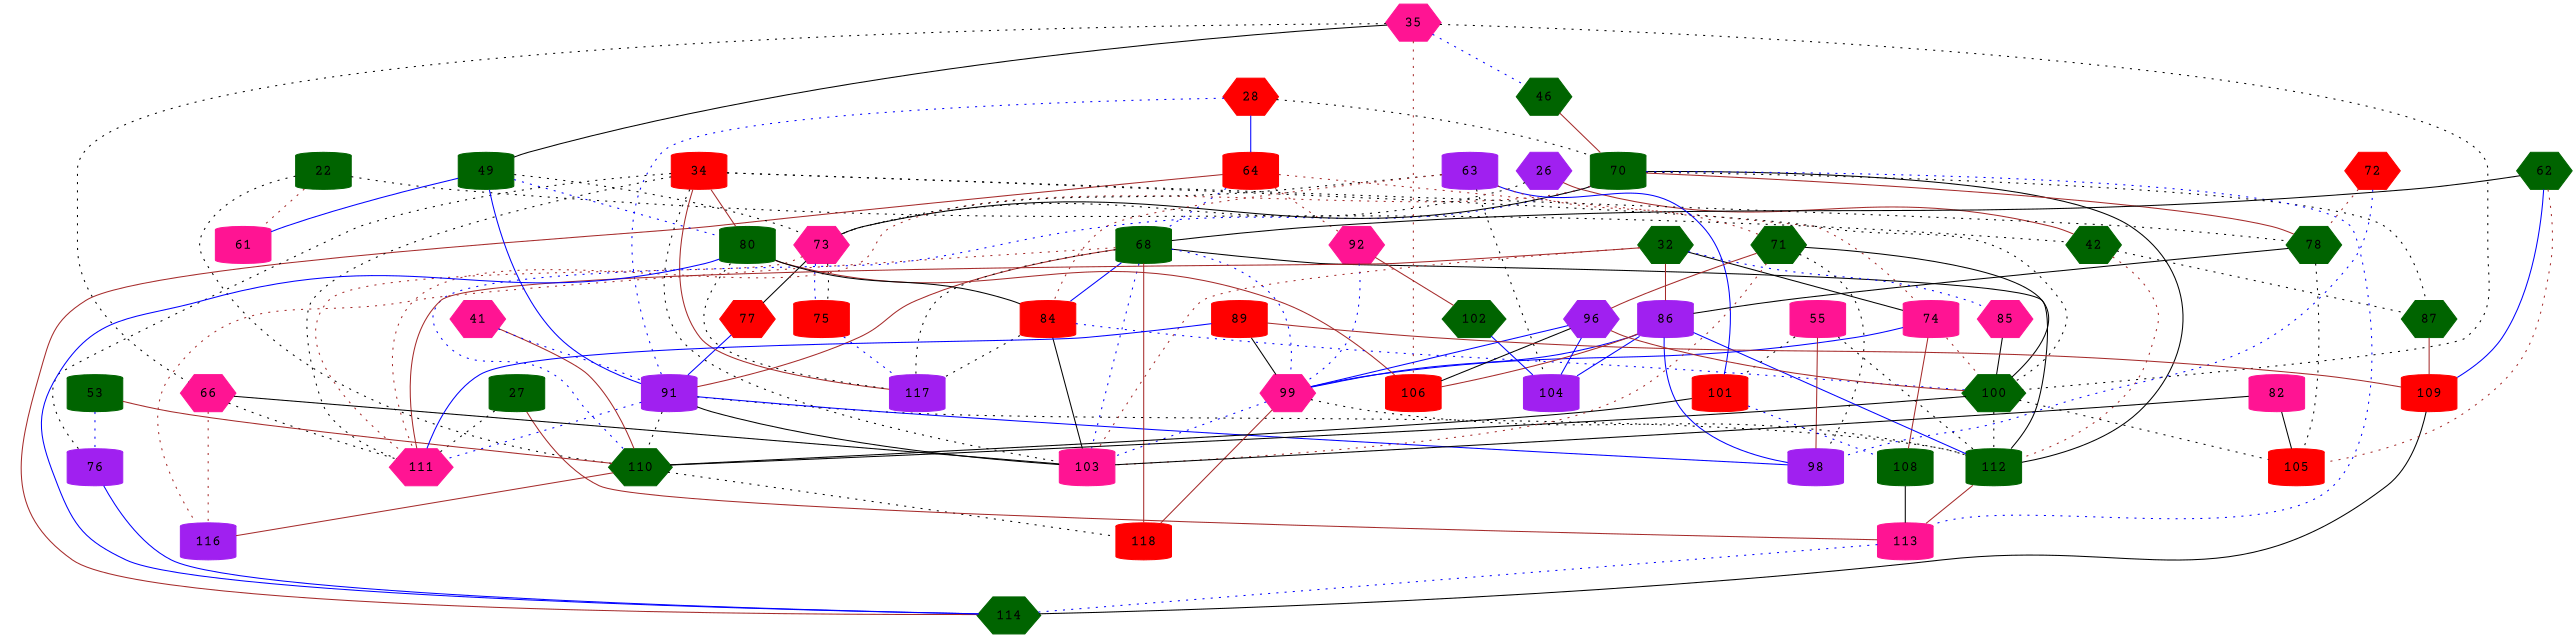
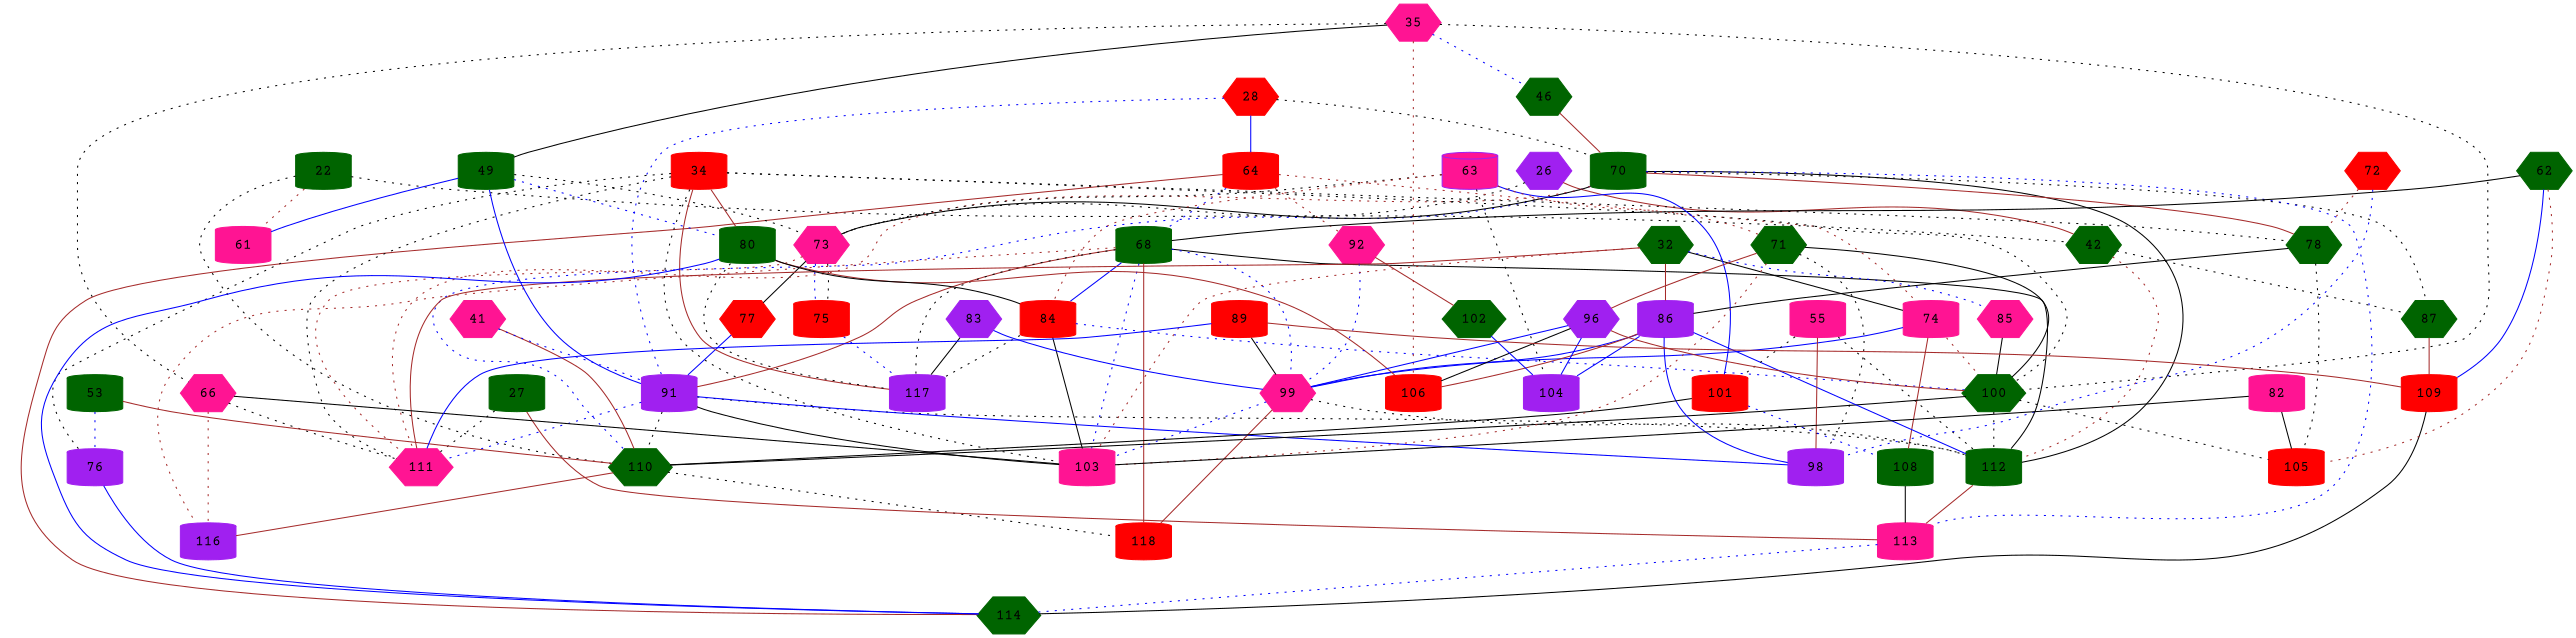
node "63": fillcolor purple -> deeppink
node "83": added
